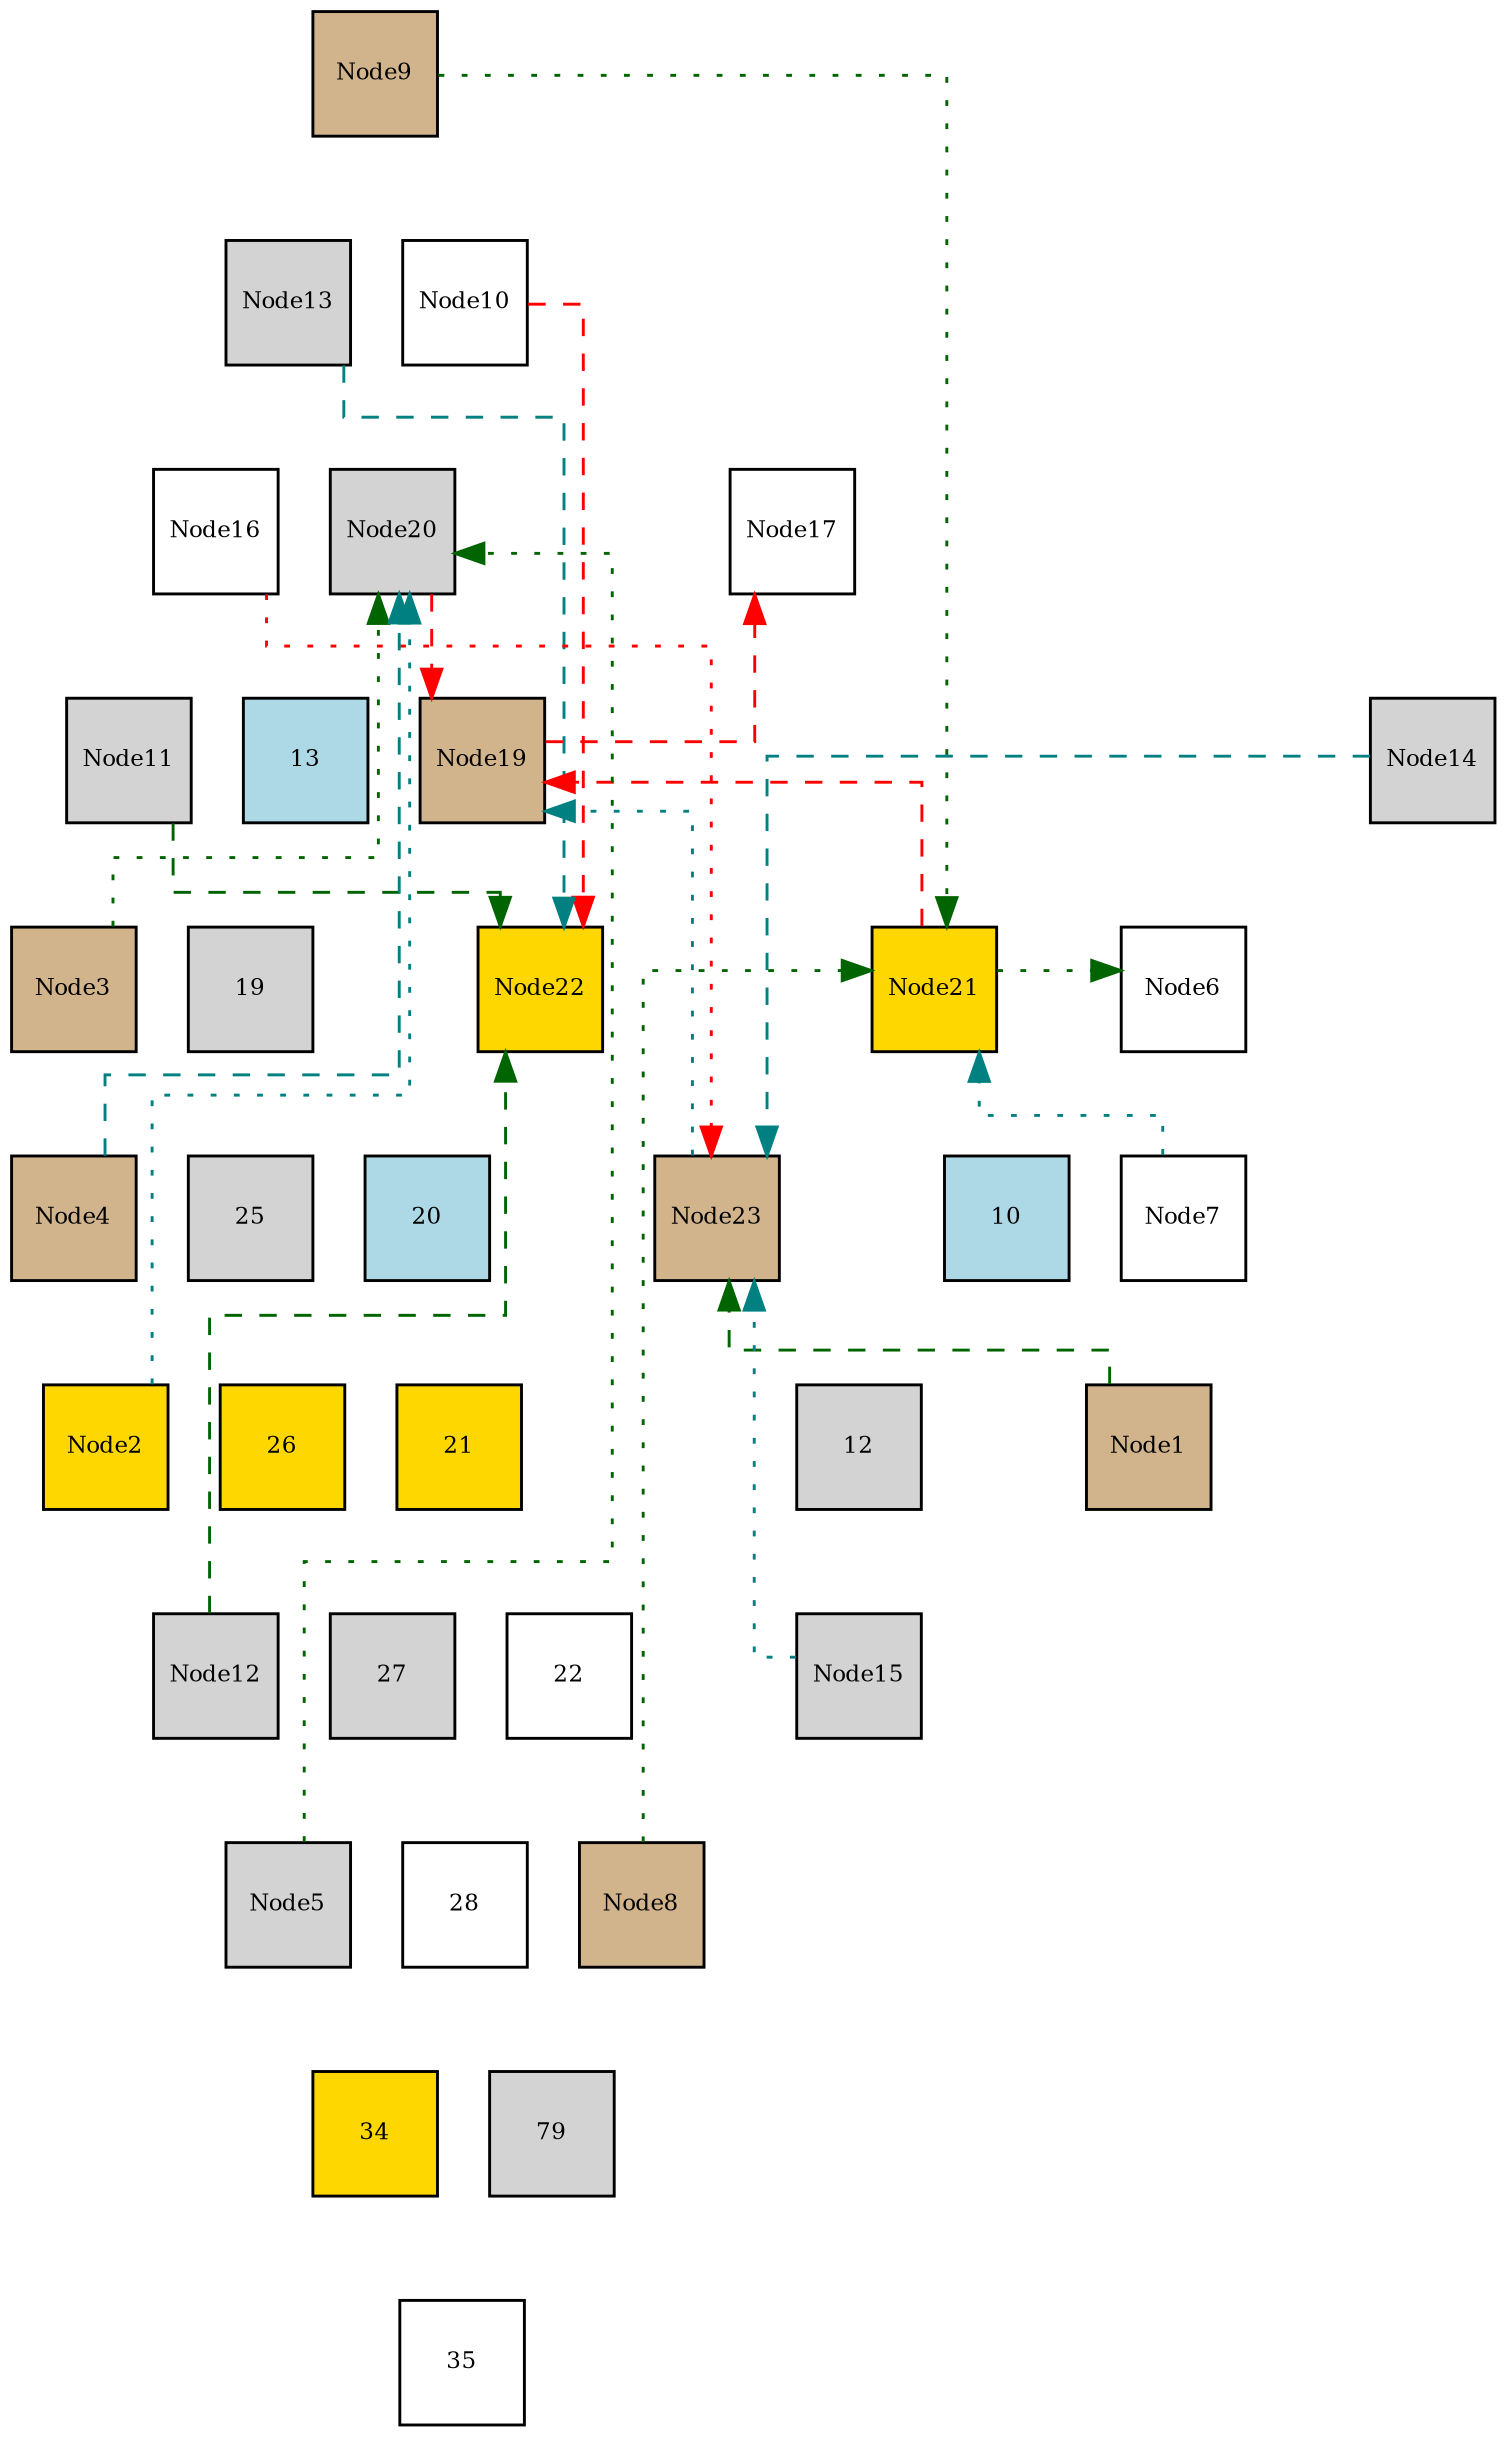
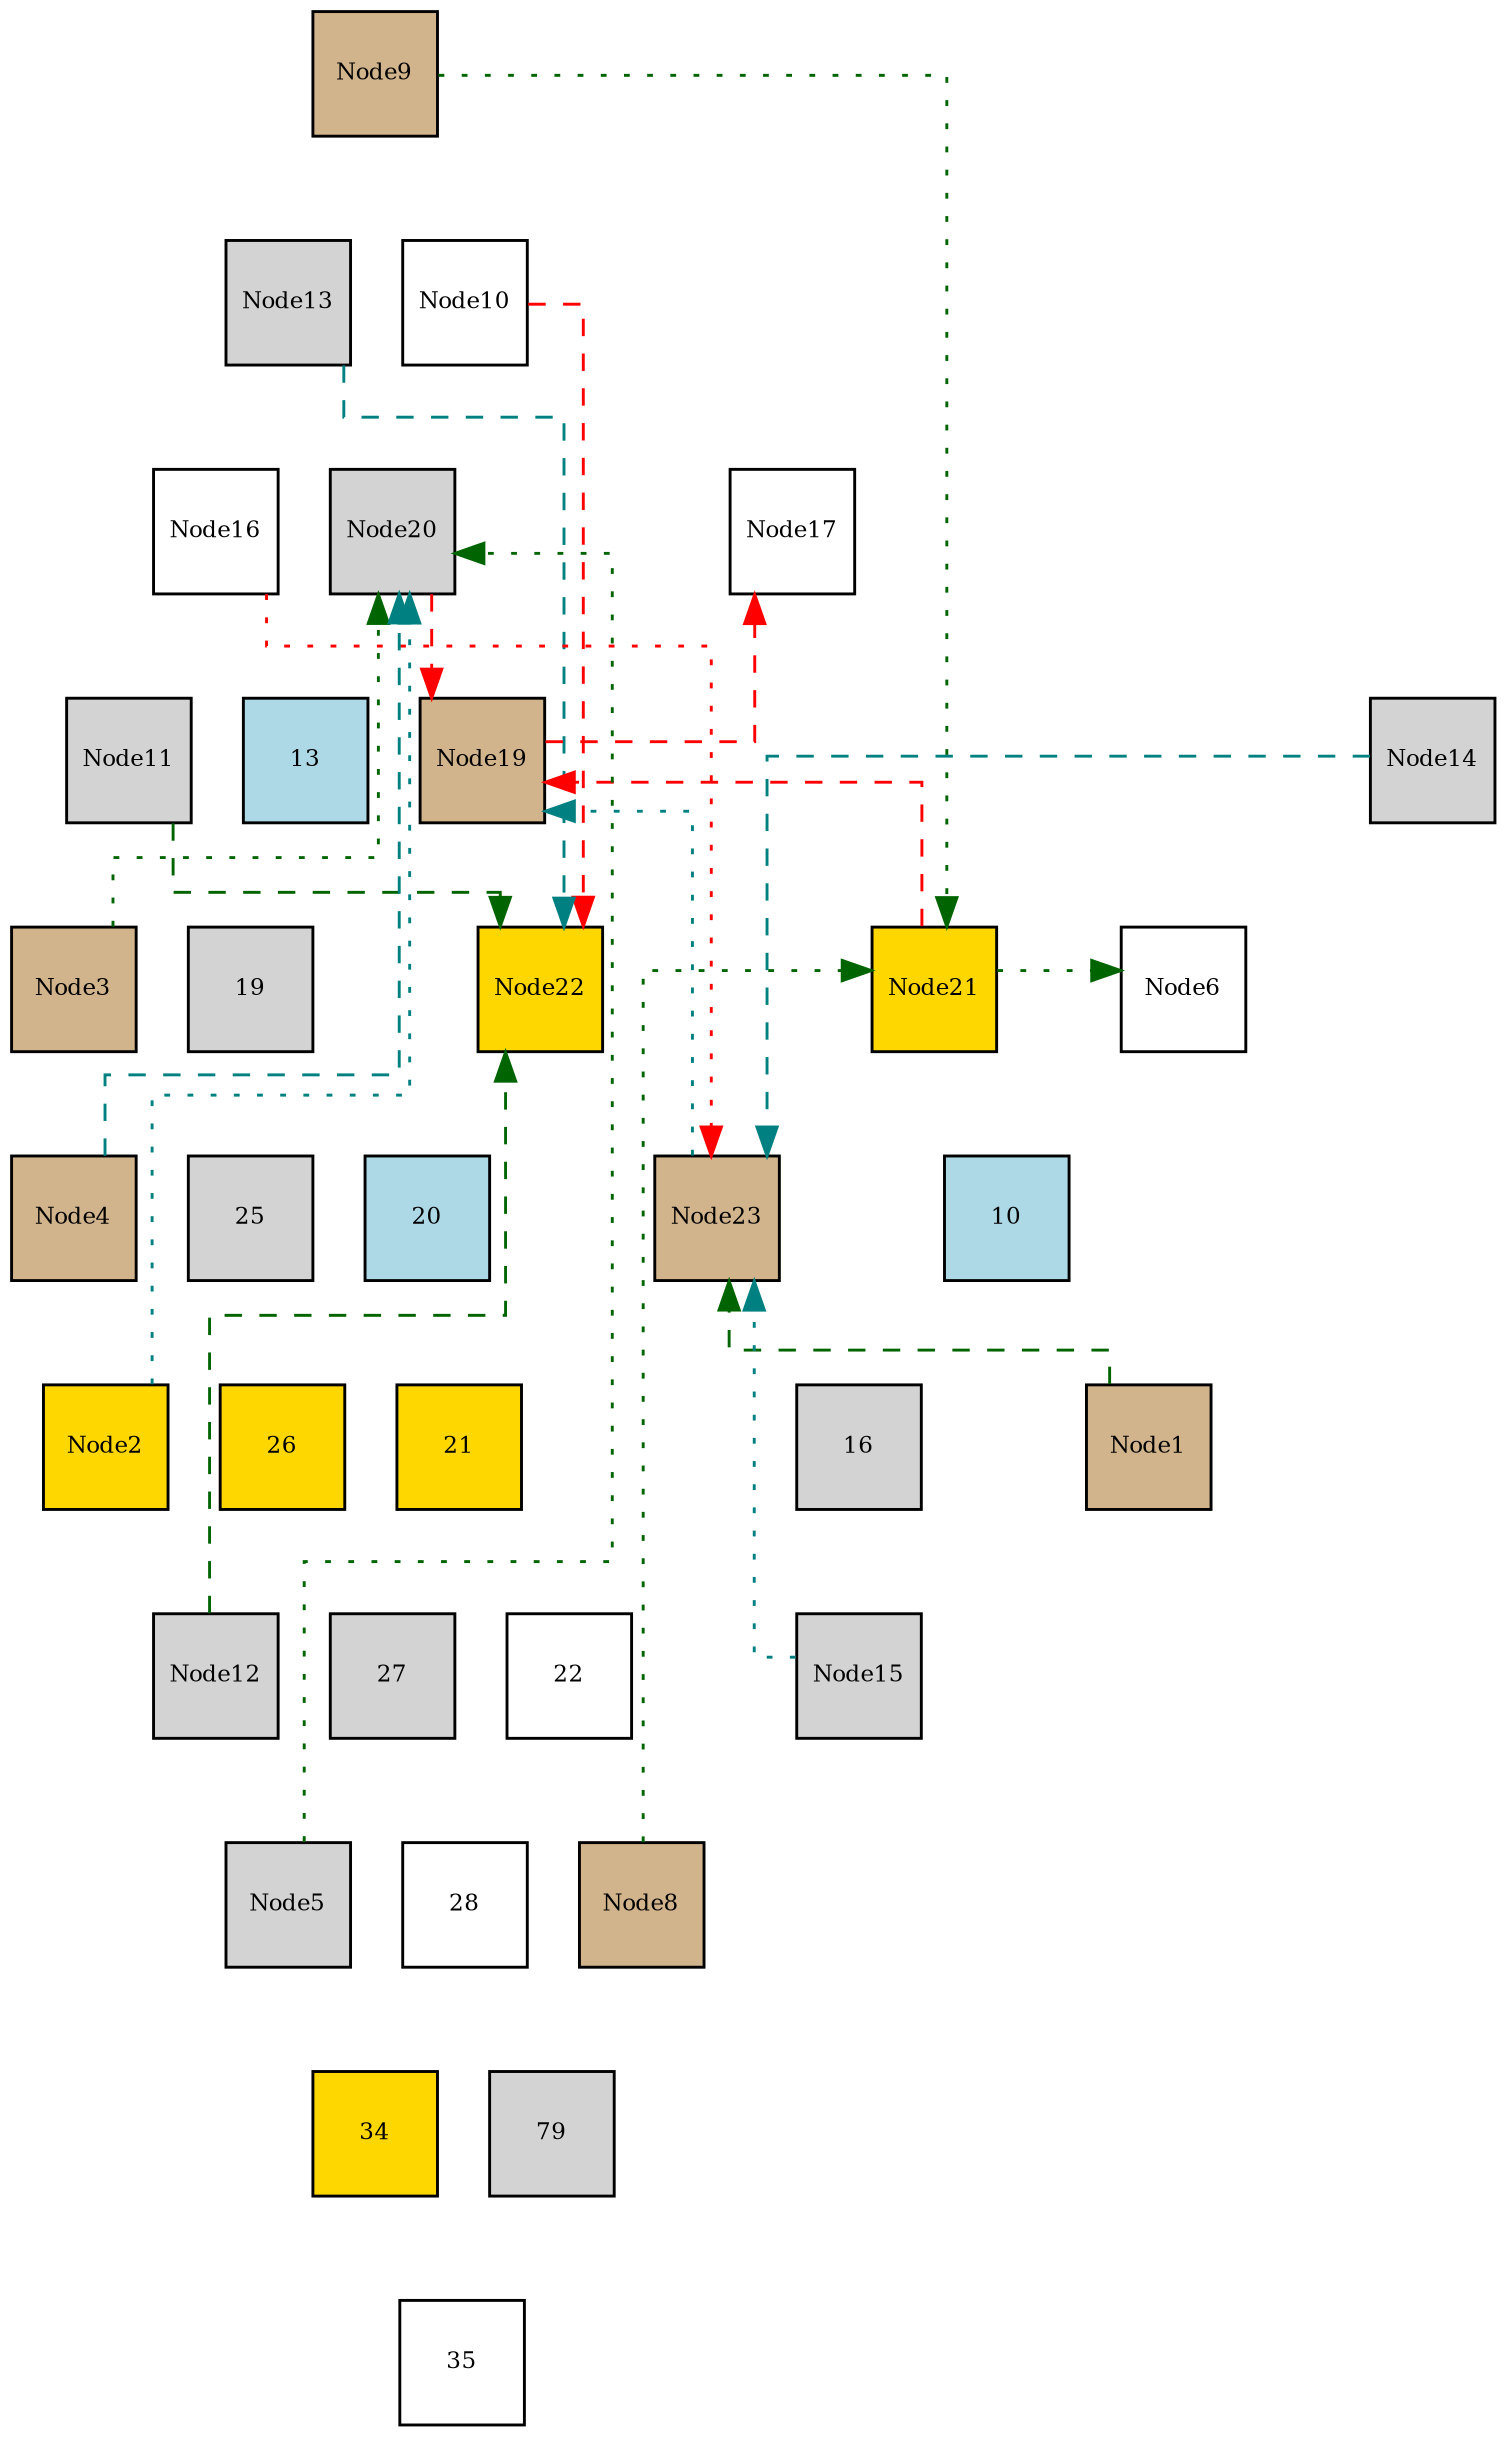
node "Node7": removed
node "12": label "12" -> "16"
